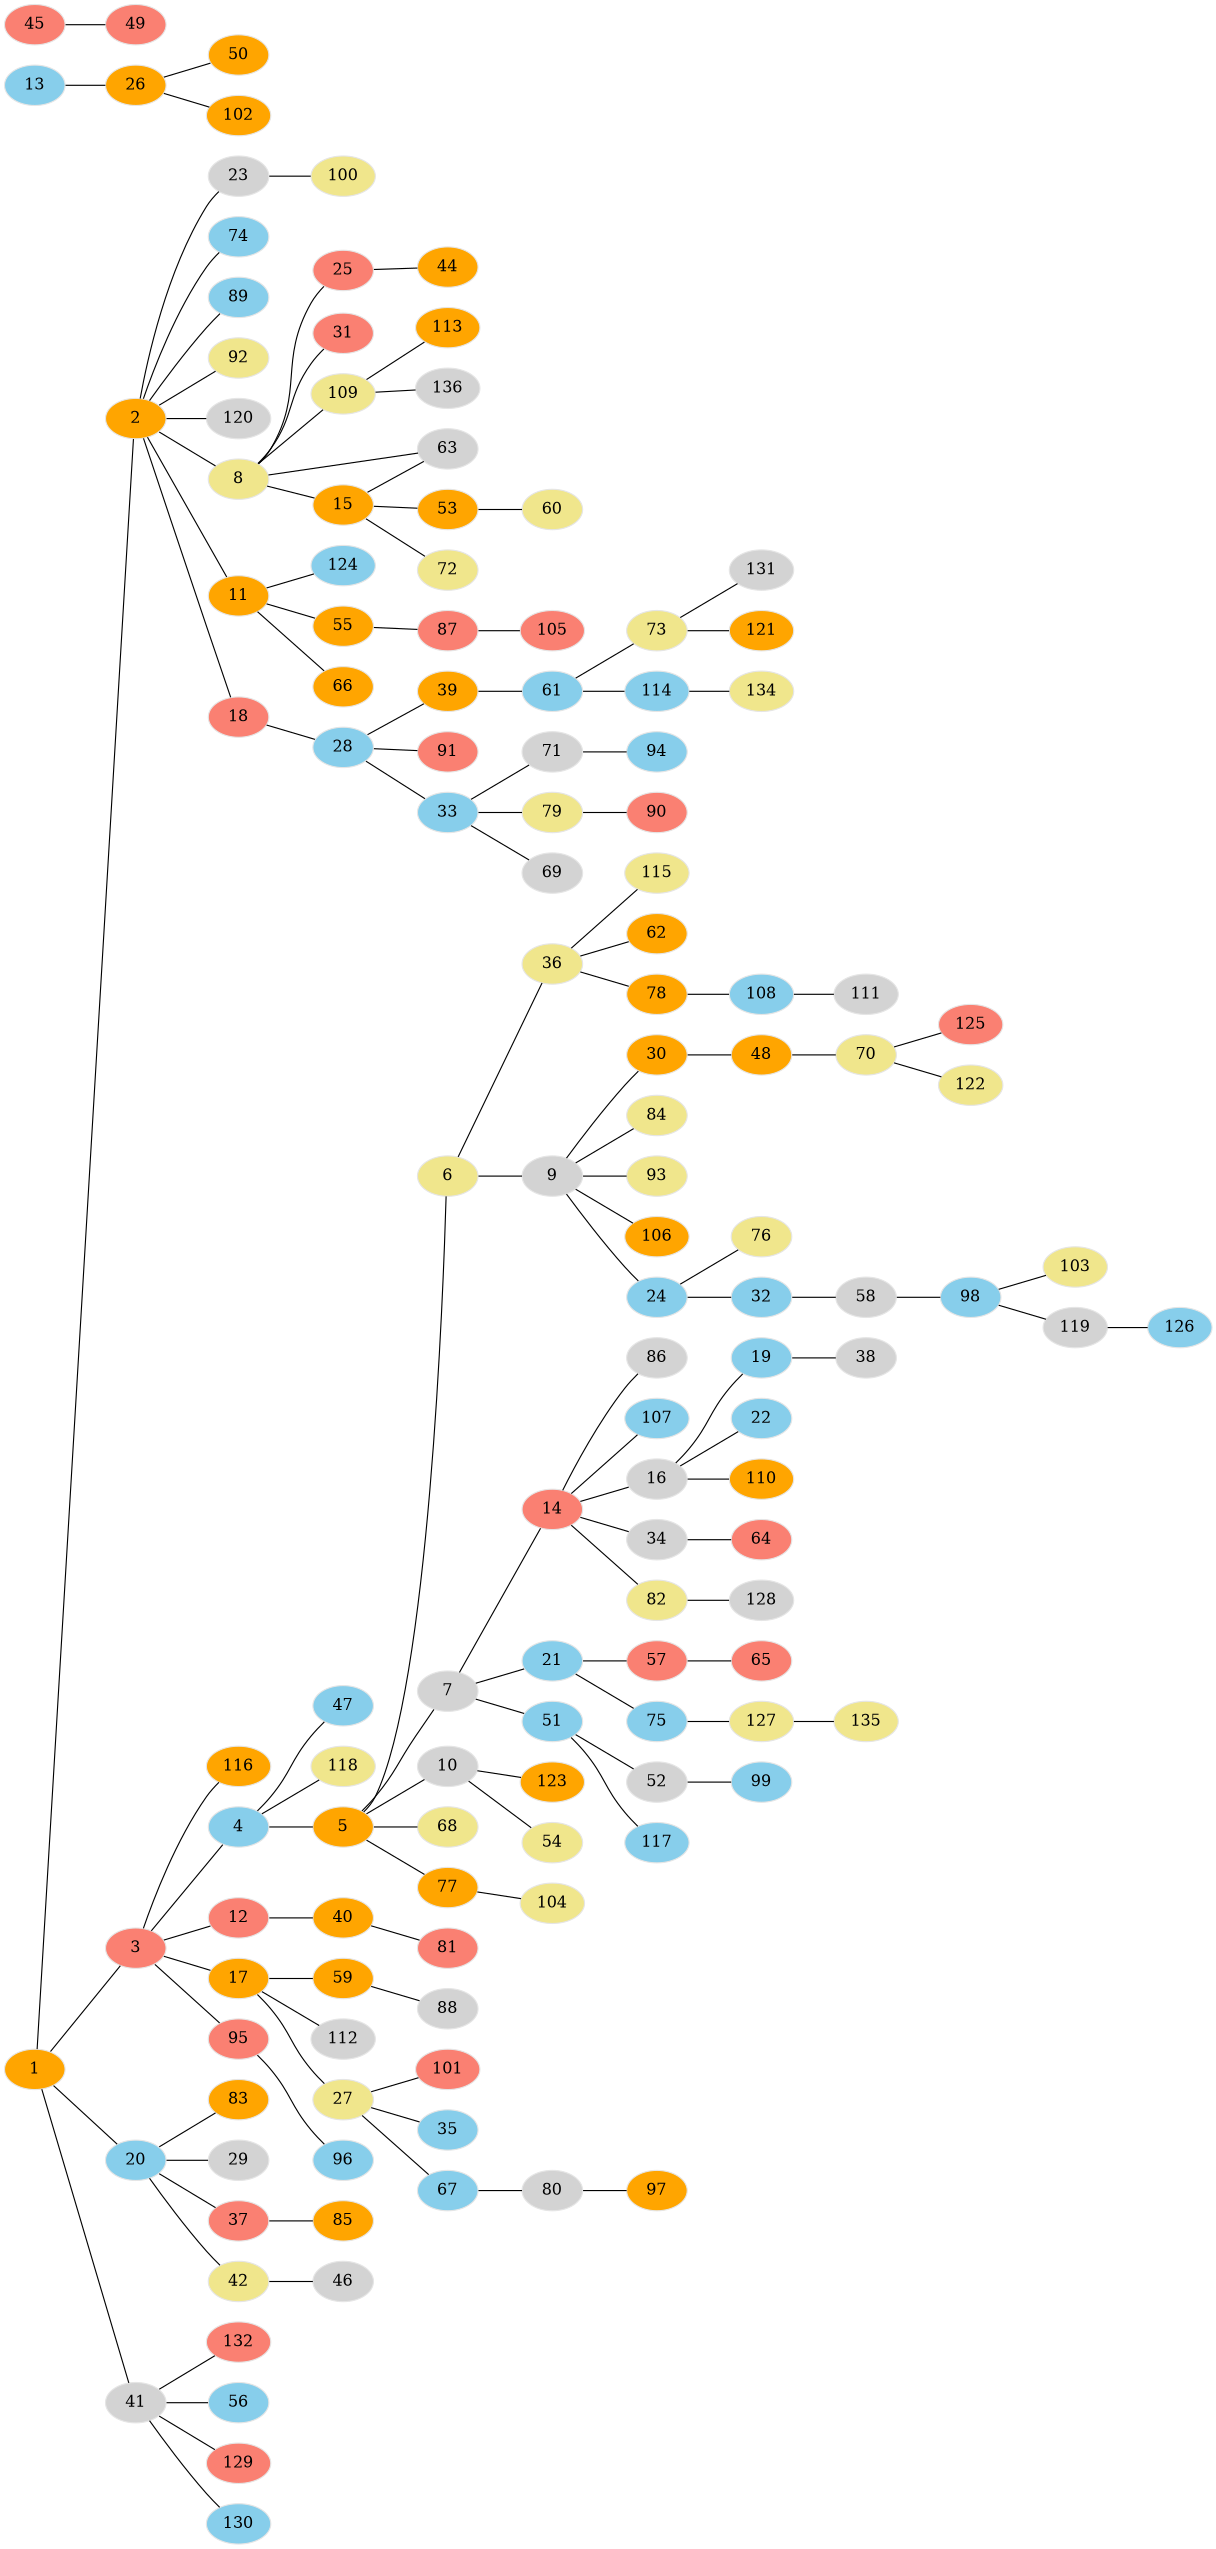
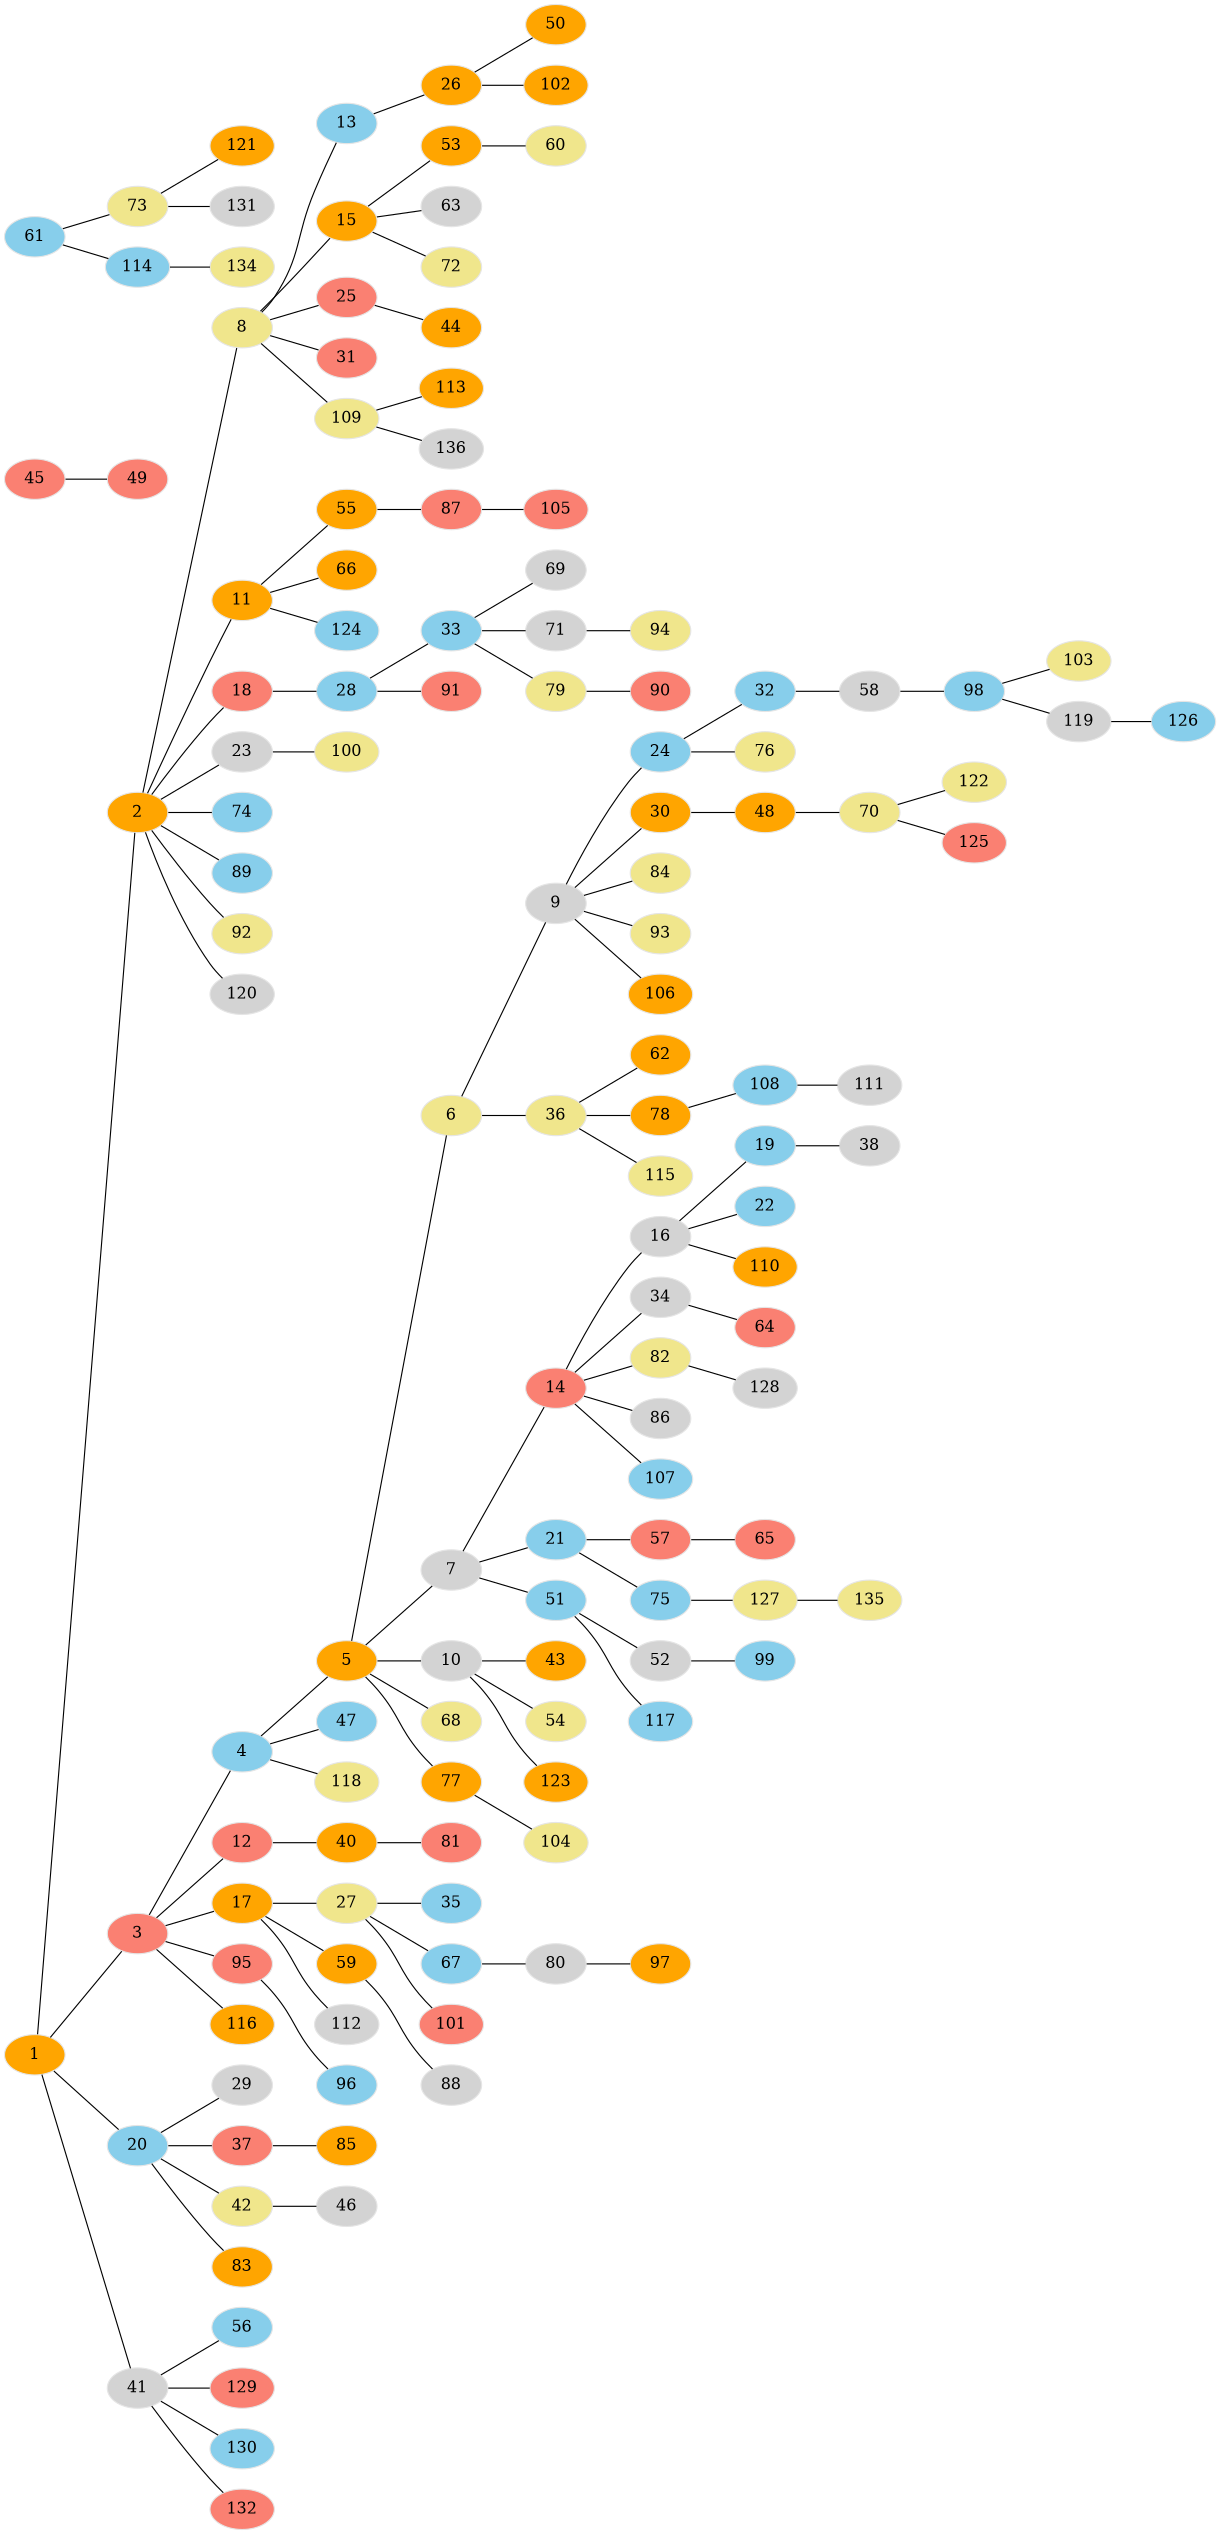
edge "63" -- "8": now "13" -- "8"
node "39": removed
node "94": fillcolor skyblue -> khaki
node "43": added
